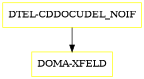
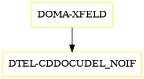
edge "DTEL-CDDOCUDEL_NOIF" -> "DOMA-XFELD": reversed
